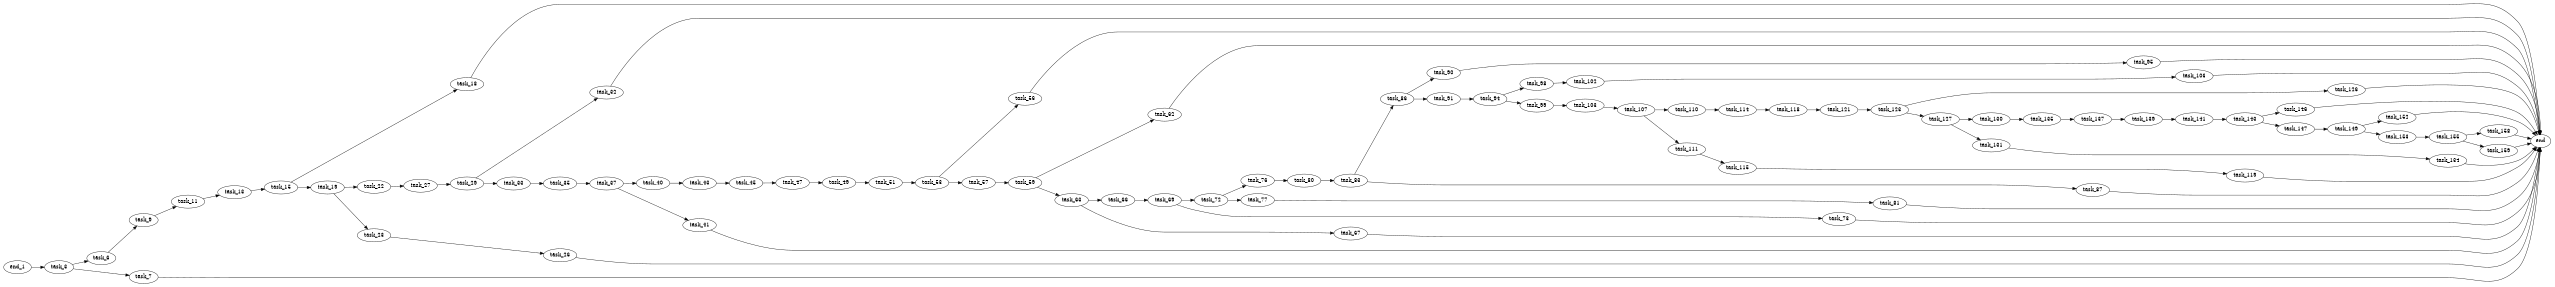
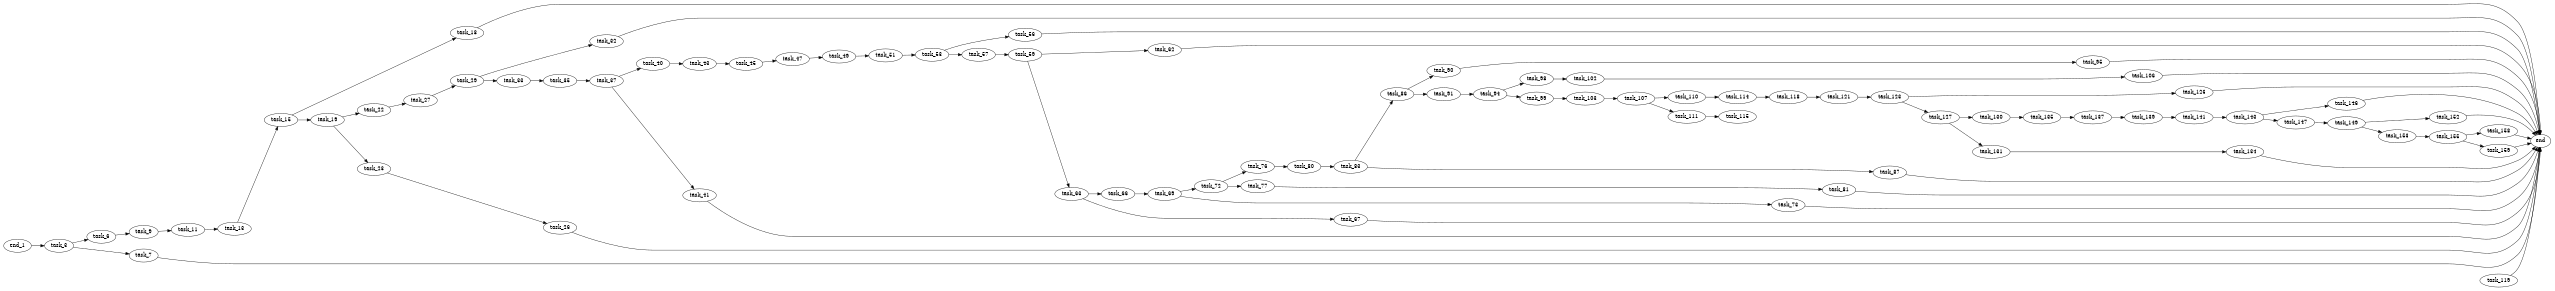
edge "task_115" -> "task_119": removed
